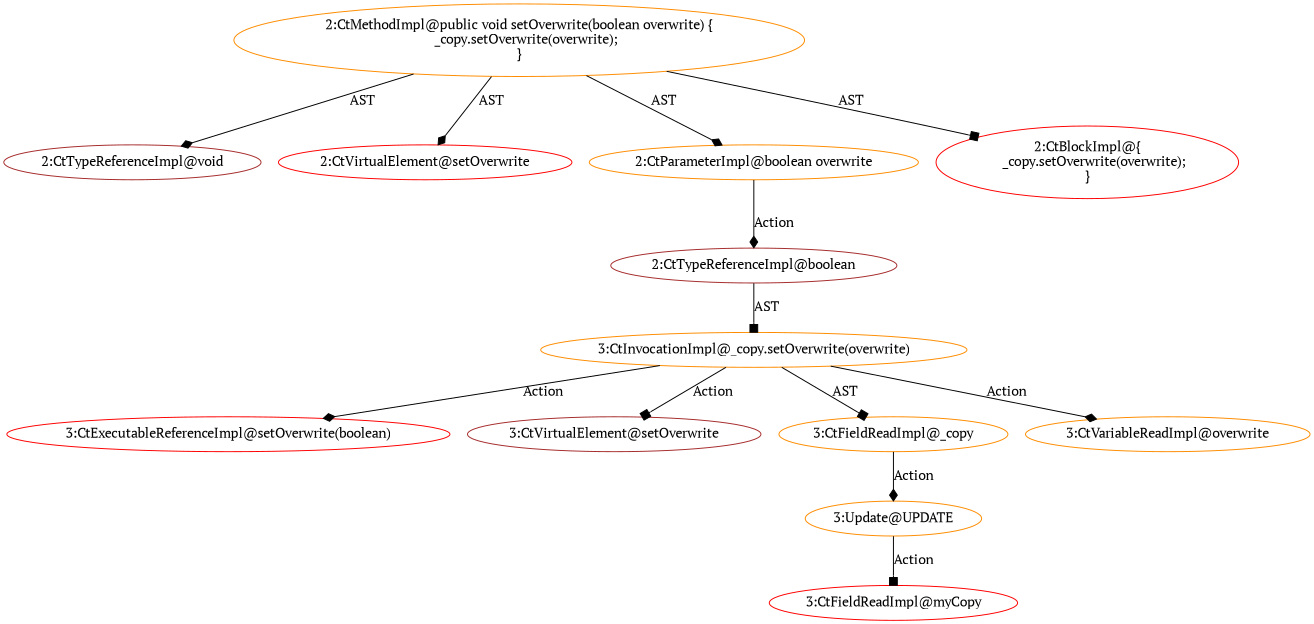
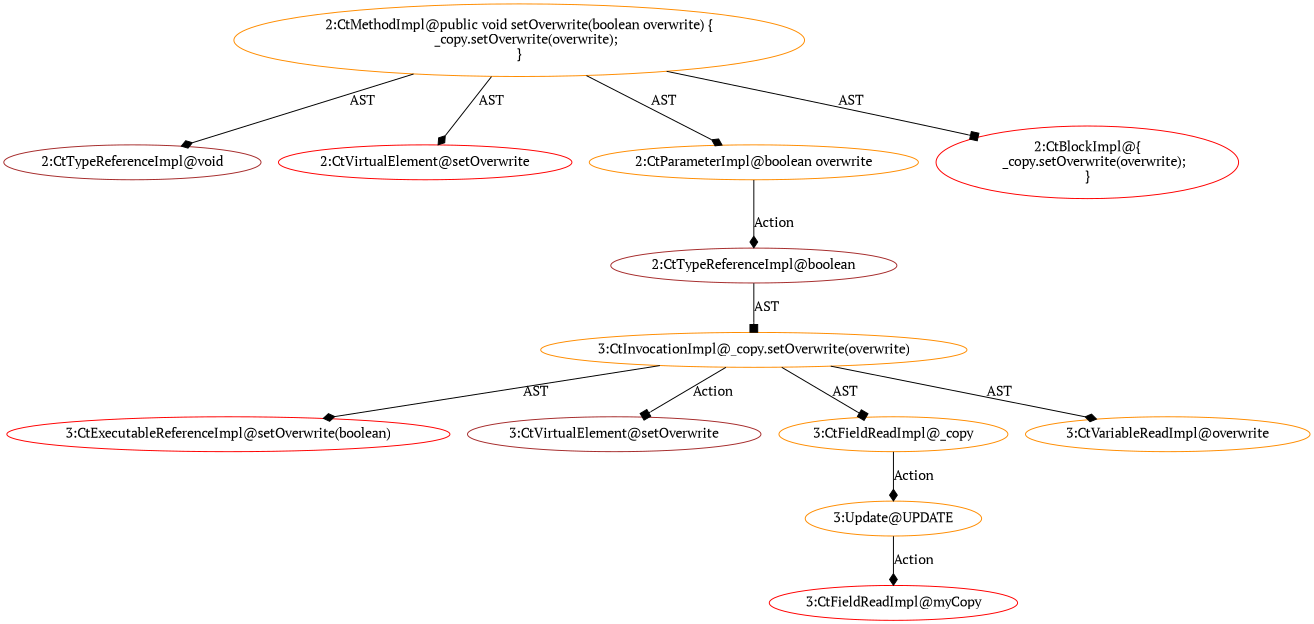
edge "3:CtInvocationImpl@_copy.setOverwrite(overwrite)" -> "3:CtExecutableReferenceImpl@setOverwrite(boolean)": label "Action" -> "AST"
edge "3:CtInvocationImpl@_copy.setOverwrite(overwrite)" -> "3:CtVariableReadImpl@overwrite": label "Action" -> "AST"
edge "3:Update@UPDATE" -> "3:CtFieldReadImpl@myCopy": arrowhead box -> diamond
